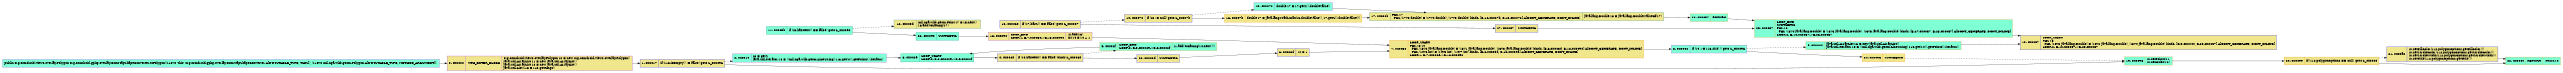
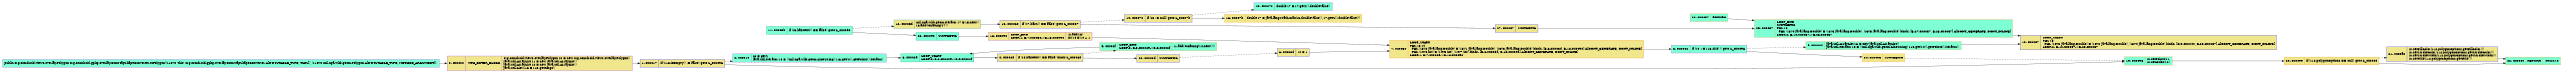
node "17: 0x008b": removed
node "12: 0x005d": text "mil.nga.wkb.geom.Point r7 = r5.next()" -> "mil.nga.wkb.geom.Iterator r7 = r5.next()"
edge "12: 0x005d" -> "13: 0x006e": added
edge "23: 0x003d" -> "6: 0x003d": style solid -> dashed
